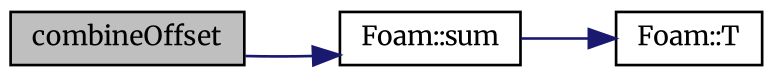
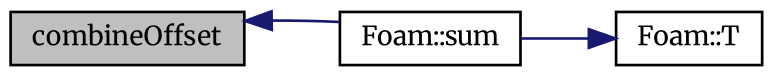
edge "combineOffset" -> "Foam::sum": reversed
